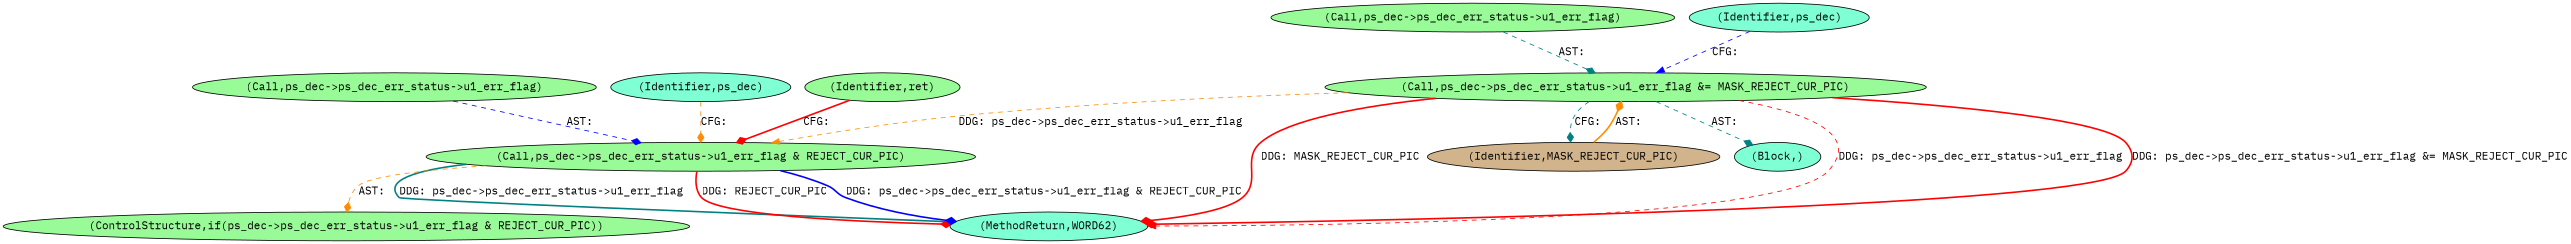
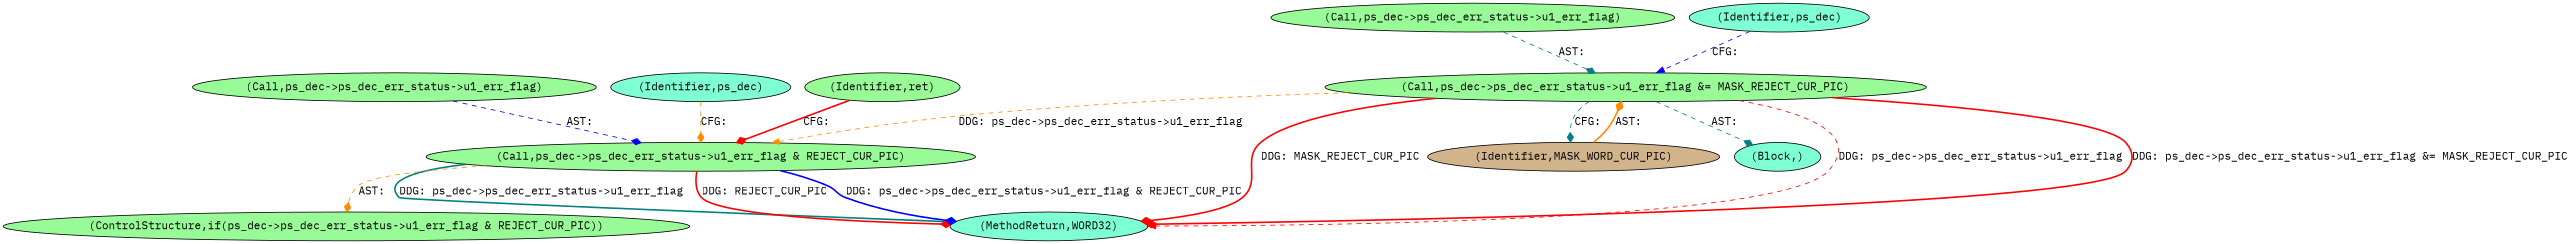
node "(Identifier,MASK_REJECT_CUR_PIC)": label "(Identifier,MASK_REJECT_CUR_PIC)" -> "(Identifier,MASK_WORD_CUR_PIC)"
node "(MethodReturn,WORD62)": label "(MethodReturn,WORD62)" -> "(MethodReturn,WORD32)"
